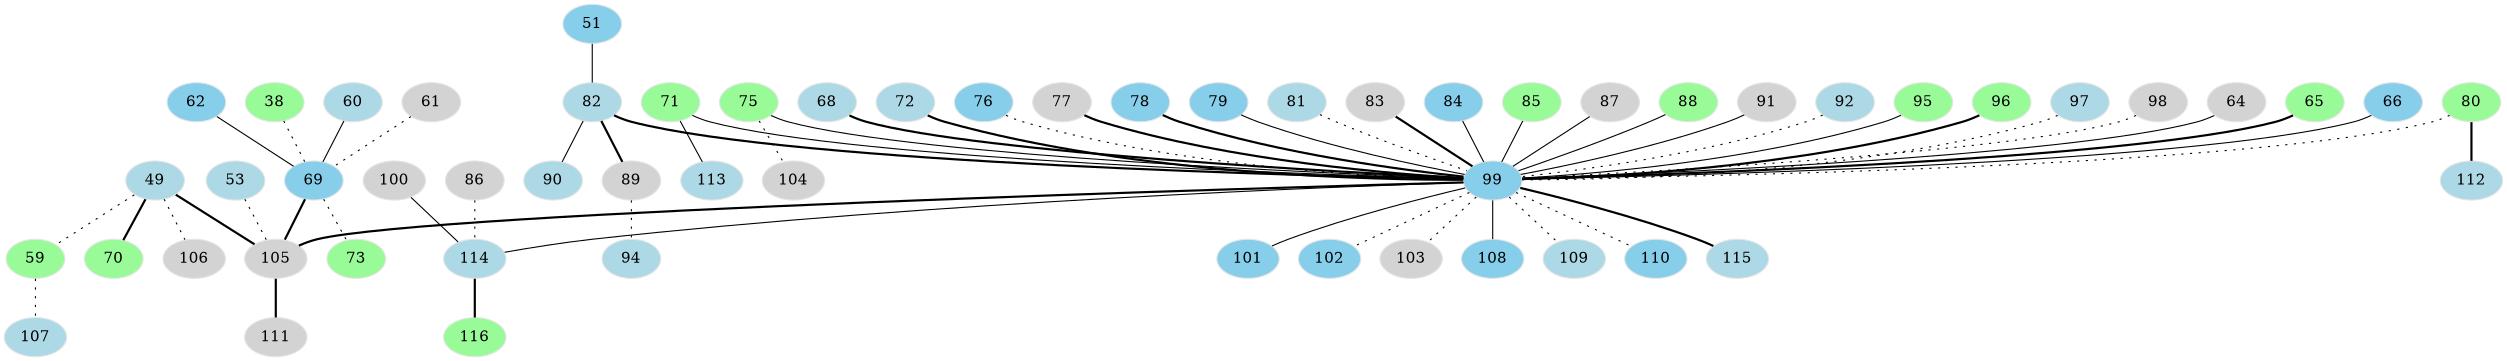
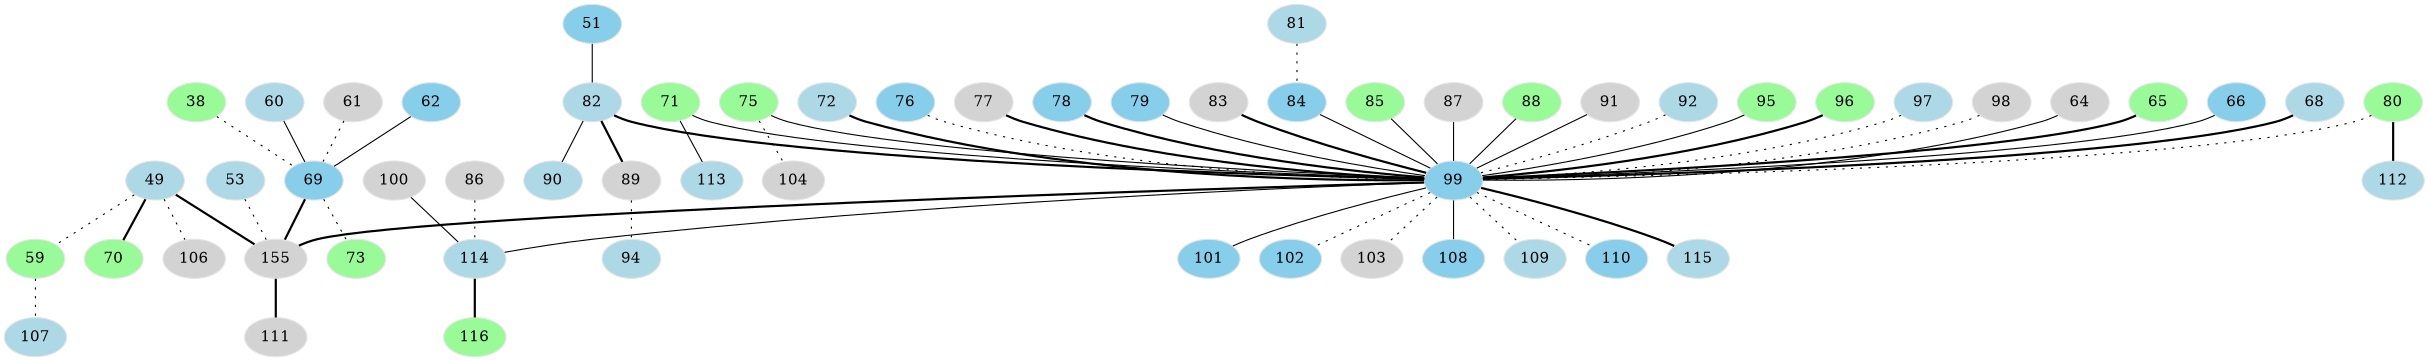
edge "81" -- "99": now "81" -- "84"
node "105": label "105" -> "155"
